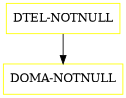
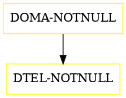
edge "DTEL-NOTNULL" -> "DOMA-NOTNULL": reversed
